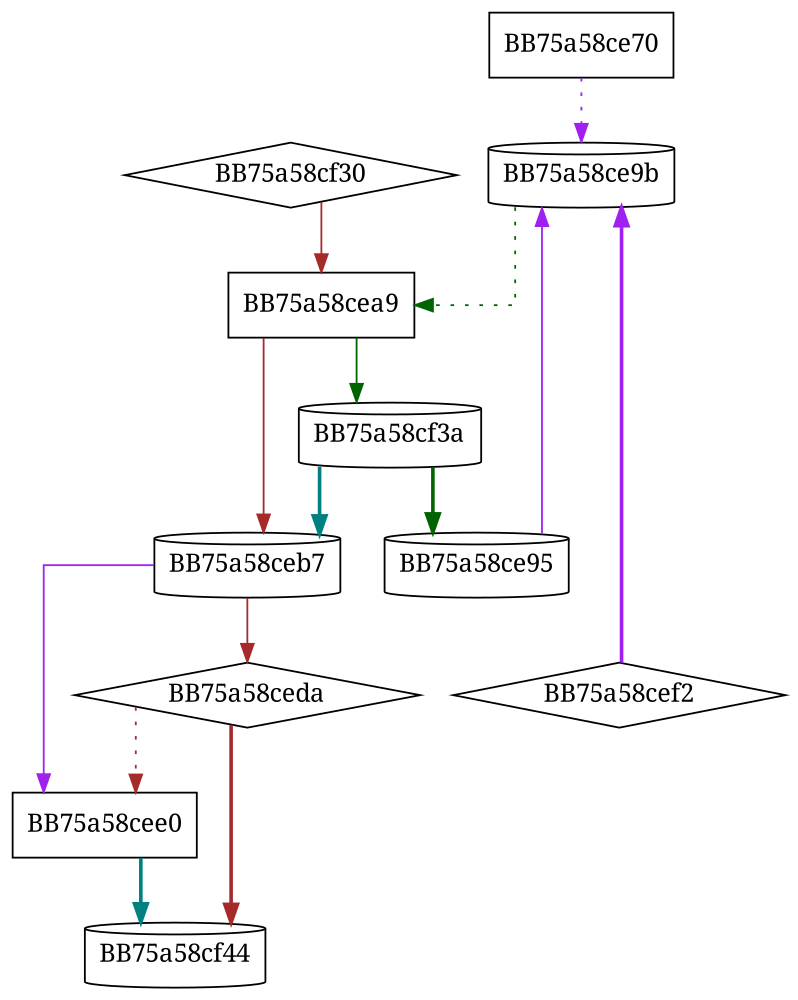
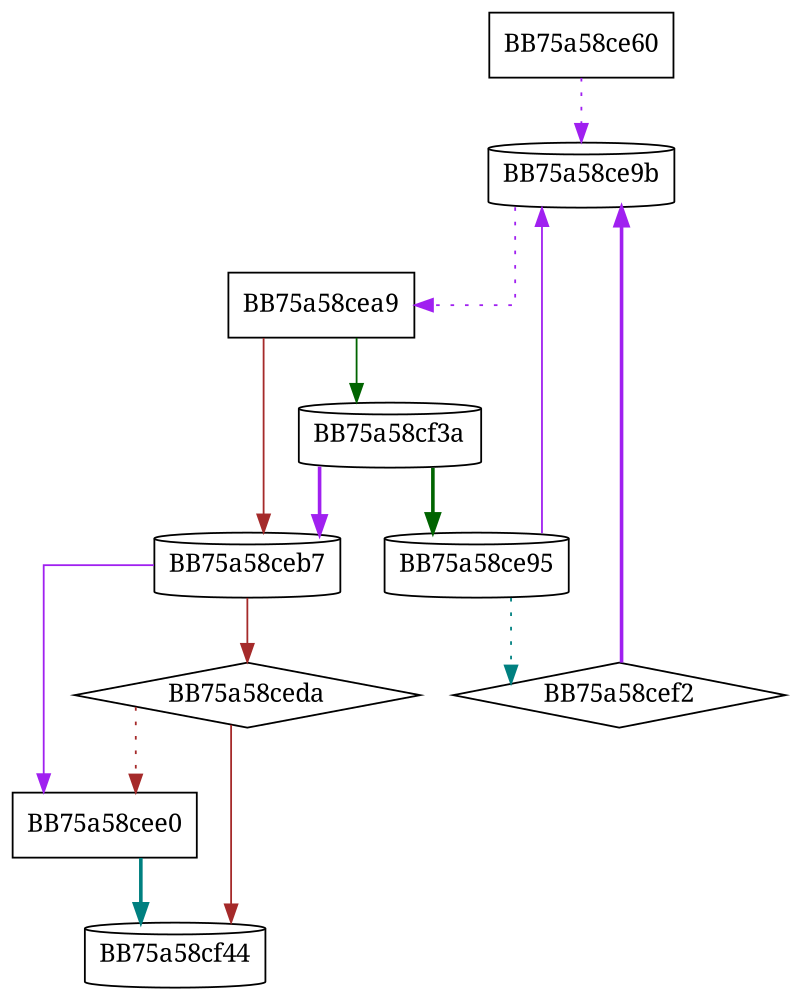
node "BB75a58ce70": label "BB75a58ce70" -> "BB75a58ce60"
node "BB75a58cf30": removed
edge "BB75a58ce9b" -> "BB75a58cea9": color darkgreen -> purple
edge "BB75a58cf3a" -> "BB75a58ceb7": color teal -> purple
edge "BB75a58ce95" -> "BB75a58cef2": added
edge "BB75a58ceda" -> "BB75a58cf44": style bold -> solid
